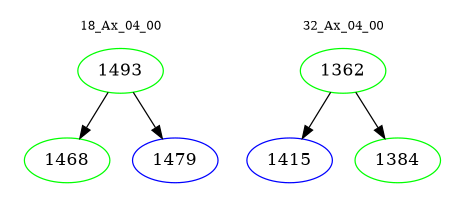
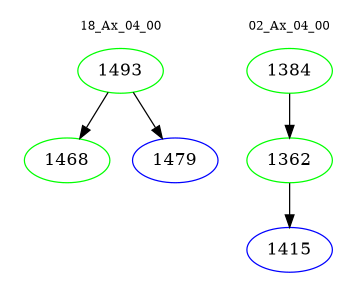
cluster "32_Ax_04_00": label "32_Ax_04_00" -> "02_Ax_04_00"
edge "1362" -> "1384": reversed
